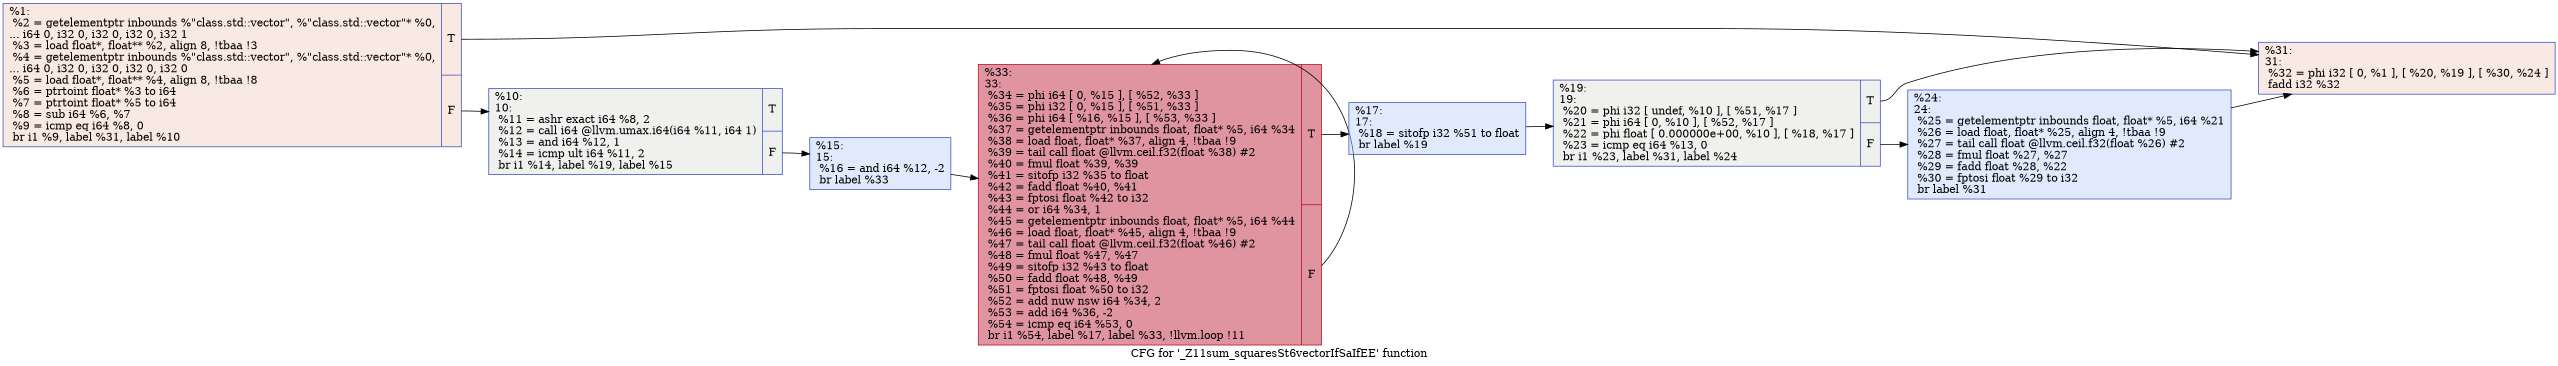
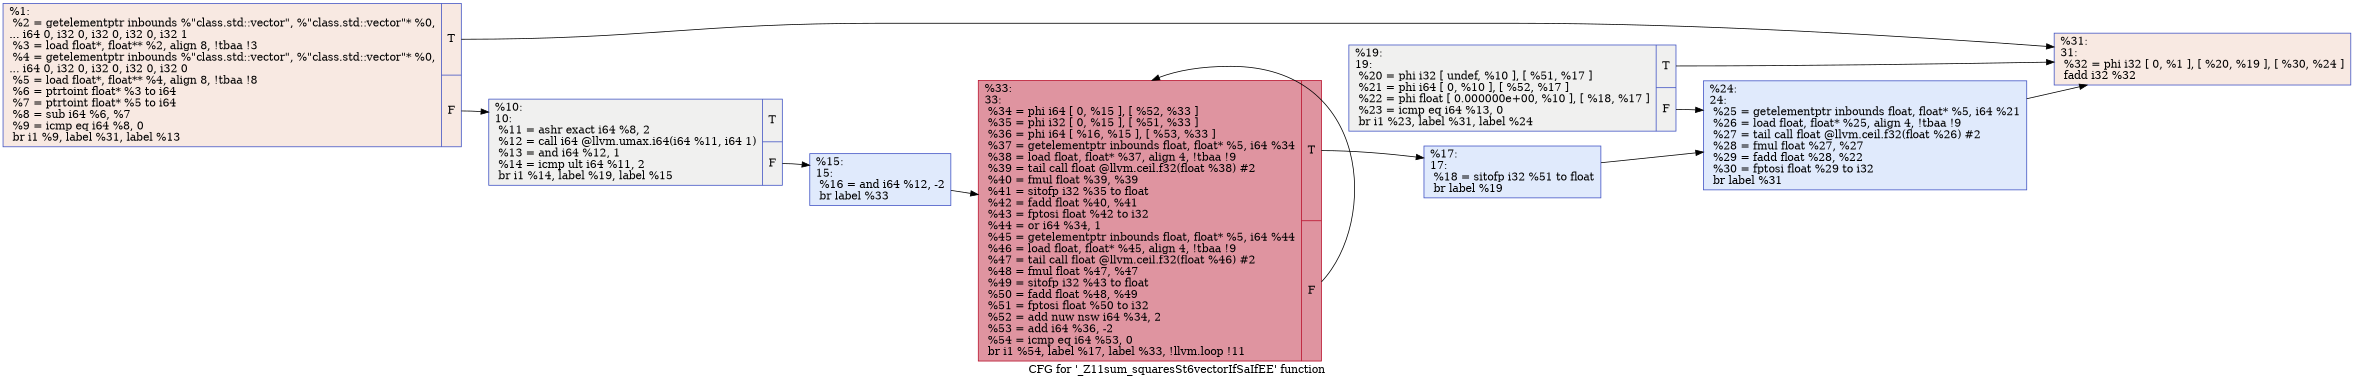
edge "%17:" -> "%19:": now "%17:" -> "%24:"
node "%1:": text "br i1 %9, label %31, label %10" -> "br i1 %9, label %31, label %13"
